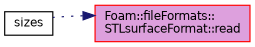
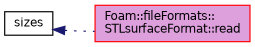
edge "sizes" -> "Foam::fileFormats:: STLsurfaceFormat::read": reversed
